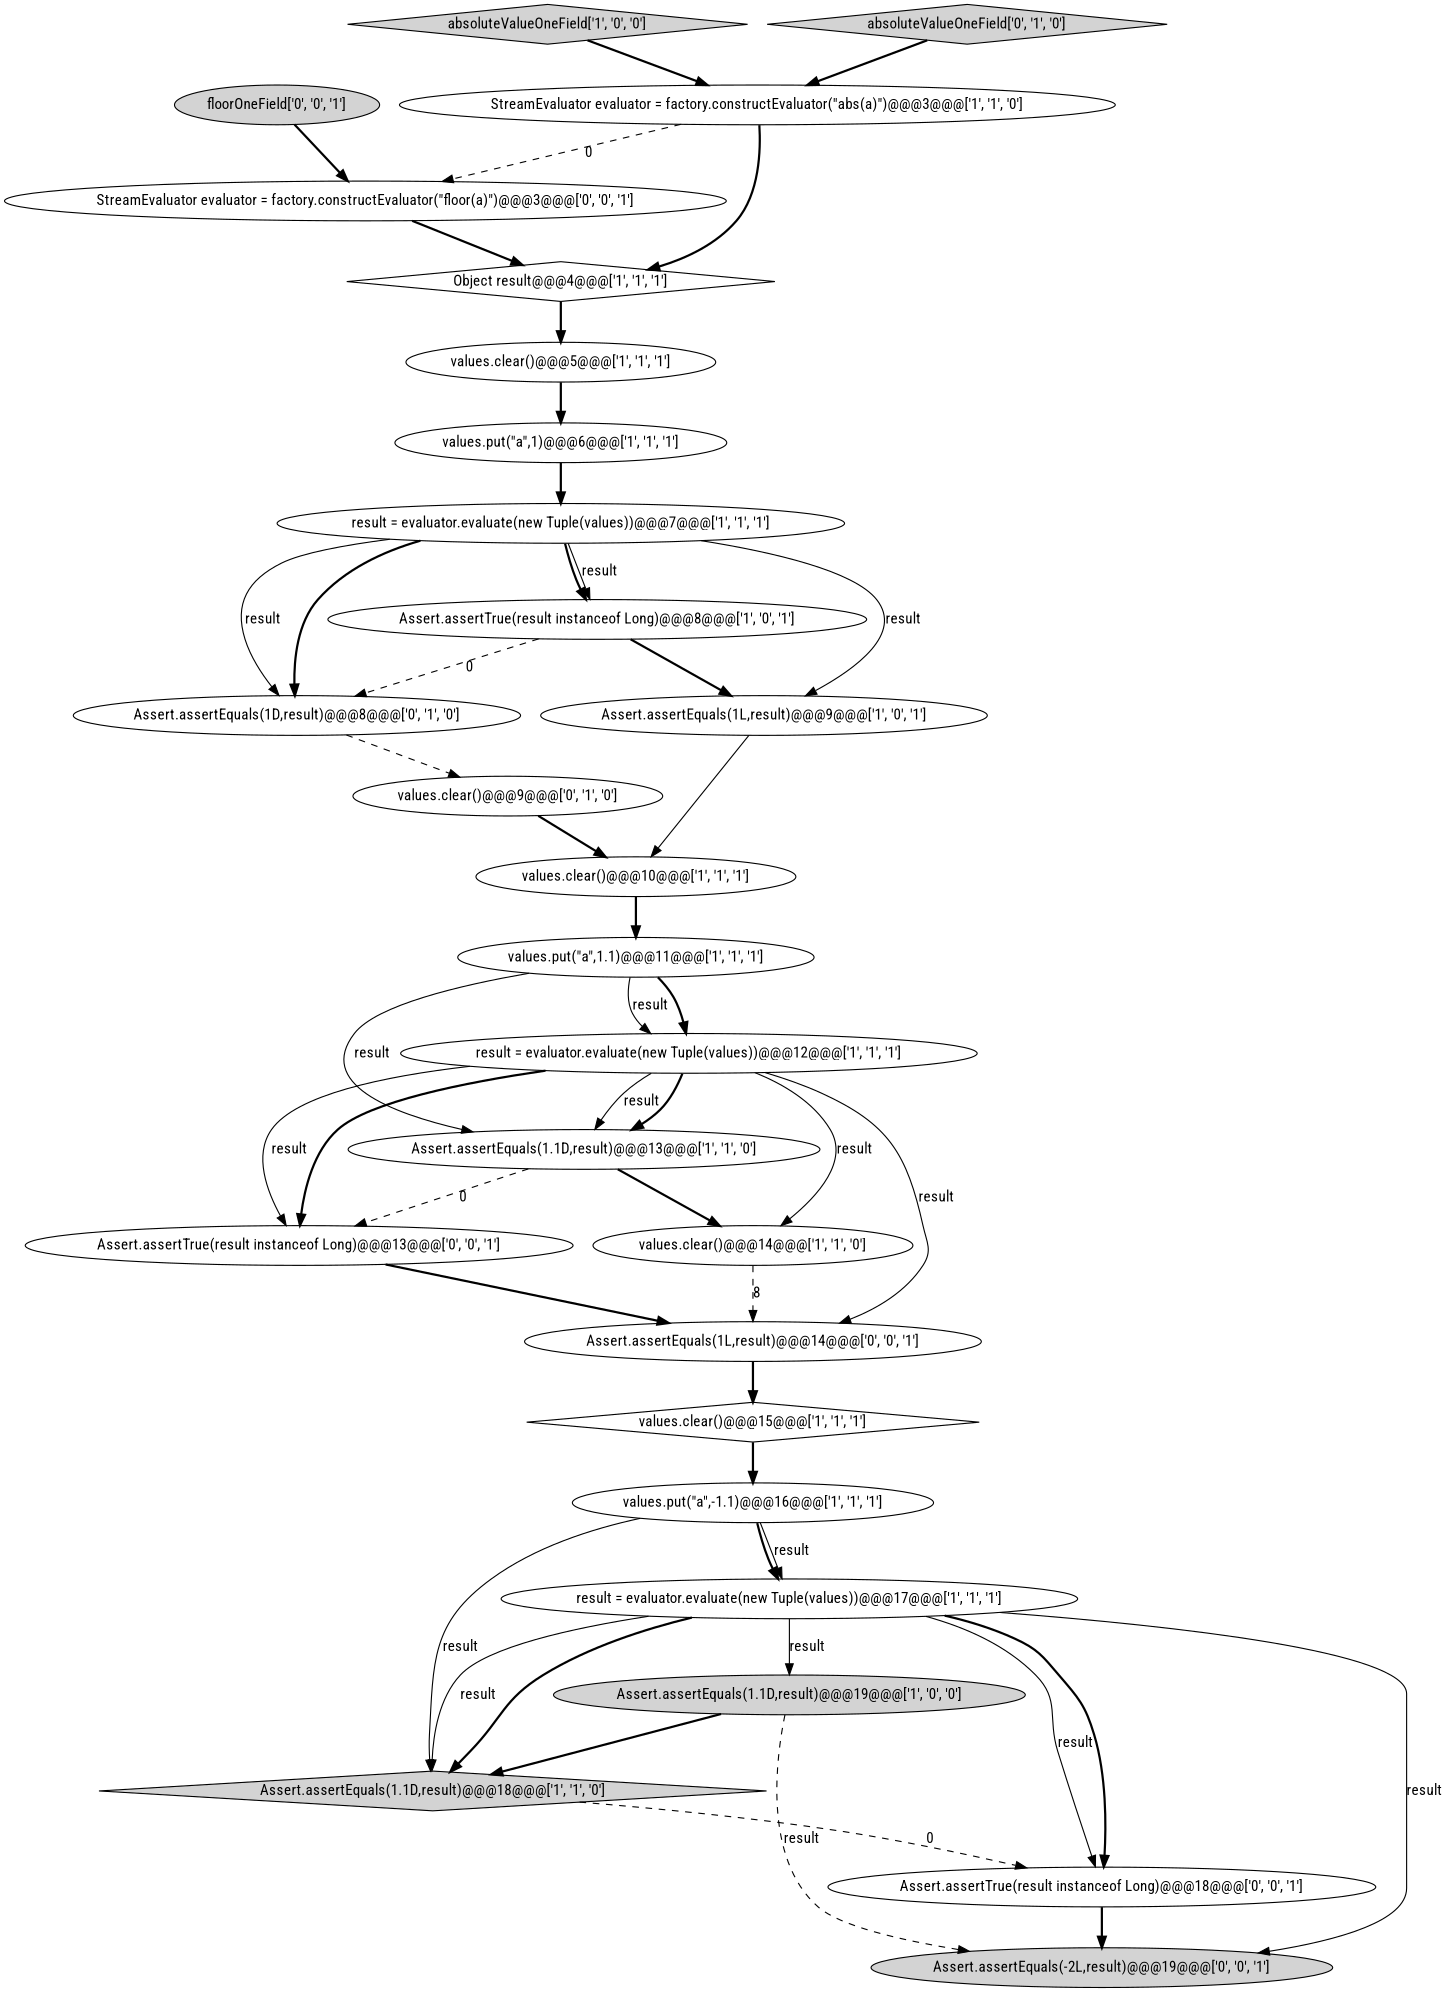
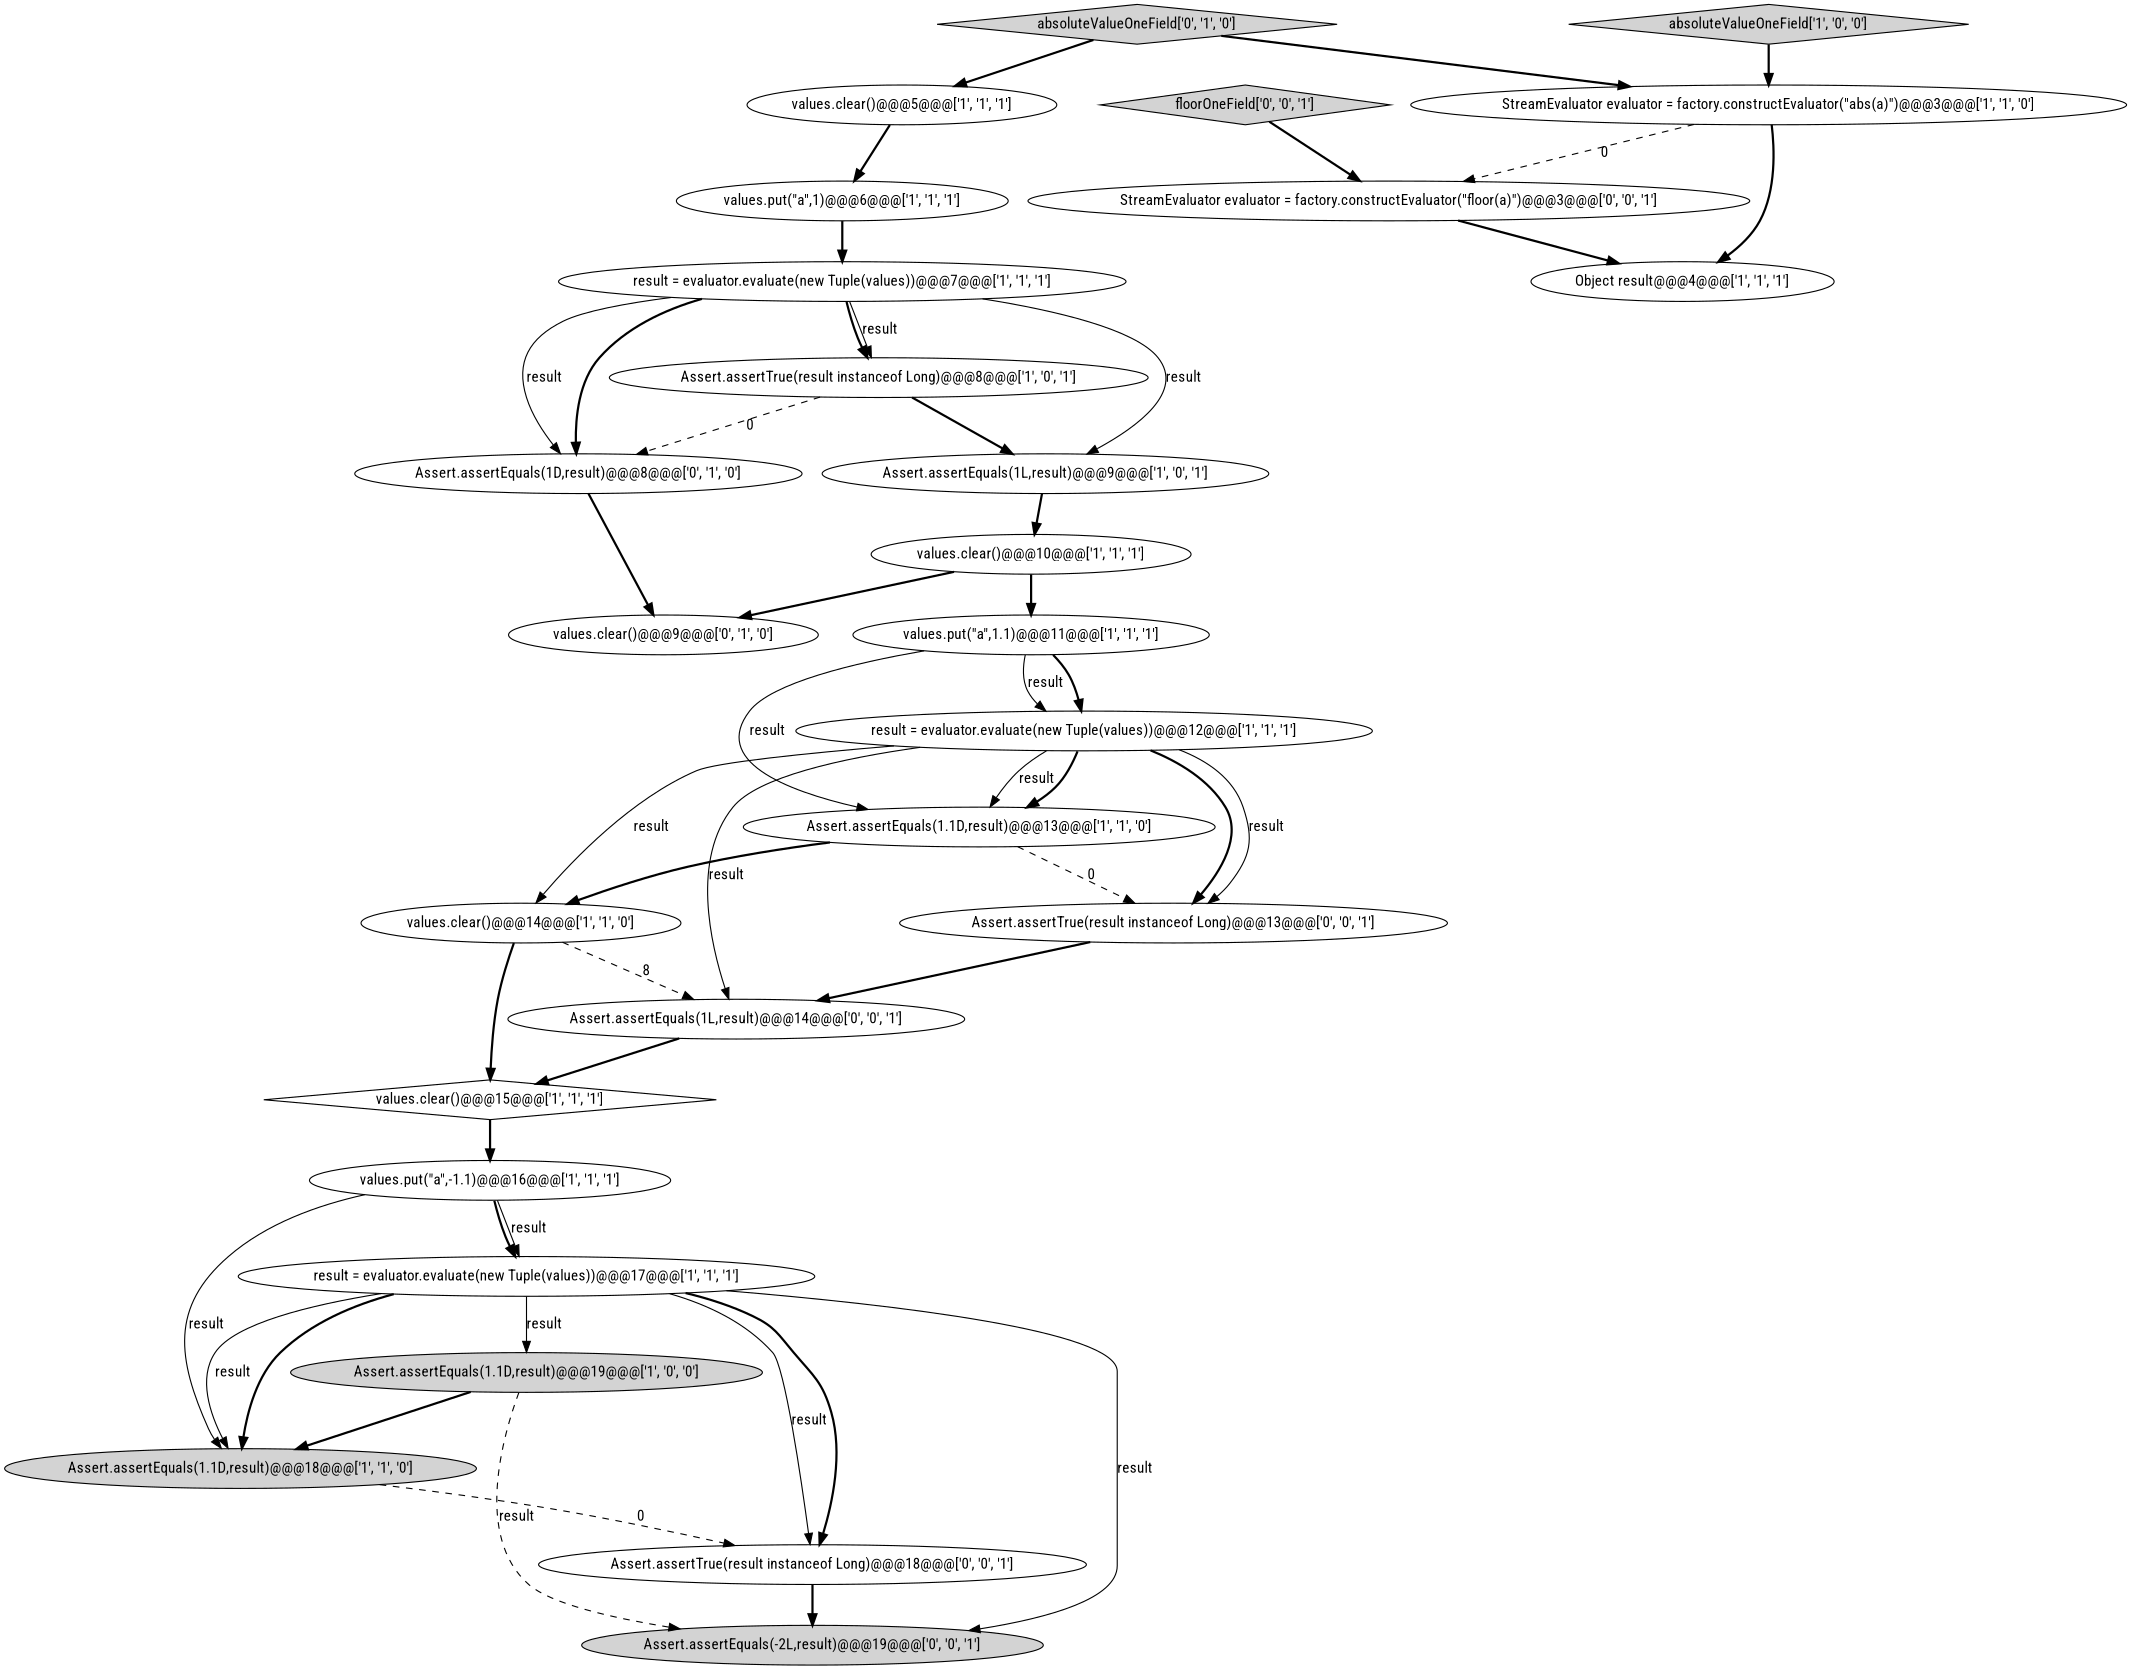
node "floorOneField['0', '0', '1']": shape ellipse -> diamond
node "Object result@@@4@@@['1', '1', '1']": shape diamond -> ellipse
edge "Object result@@@4@@@['1', '1', '1']" -> "values.clear()@@@5@@@['1', '1', '1']": now "absoluteValueOneField['0', '1', '0']" -> "values.clear()@@@5@@@['1', '1', '1']"
edge "Assert.assertEquals(1D,result)@@@8@@@['0', '1', '0']" -> "values.clear()@@@9@@@['0', '1', '0']": style dashed -> bold
edge "Assert.assertEquals(1L,result)@@@9@@@['1', '0', '1']" -> "values.clear()@@@10@@@['1', '1', '1']": style solid -> bold
edge "values.clear()@@@9@@@['0', '1', '0']" -> "values.clear()@@@10@@@['1', '1', '1']": reversed
edge "values.clear()@@@14@@@['1', '1', '0']" -> "values.clear()@@@15@@@['1', '1', '1']": added
node "Assert.assertEquals(1.1D,result)@@@18@@@['1', '1', '0']": shape diamond -> ellipse
